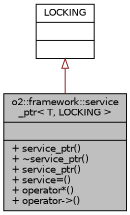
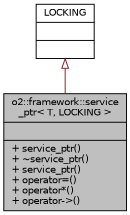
node "o2::framework::service": text "+ service=()" -> "+ operator=()"
